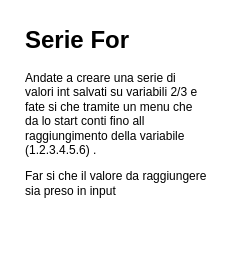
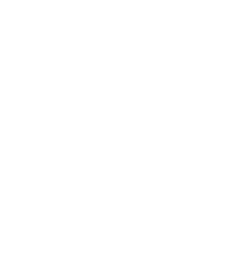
node "Serie ForAndate a creare una serie di valori int salvati su variabili 2/3 e fate si che tramite un menu che da lo start conti fino all raggiungimento della variabile (1.2.3.4.5.6) . Far si che il valore da raggiungere sia preso in input": removed
